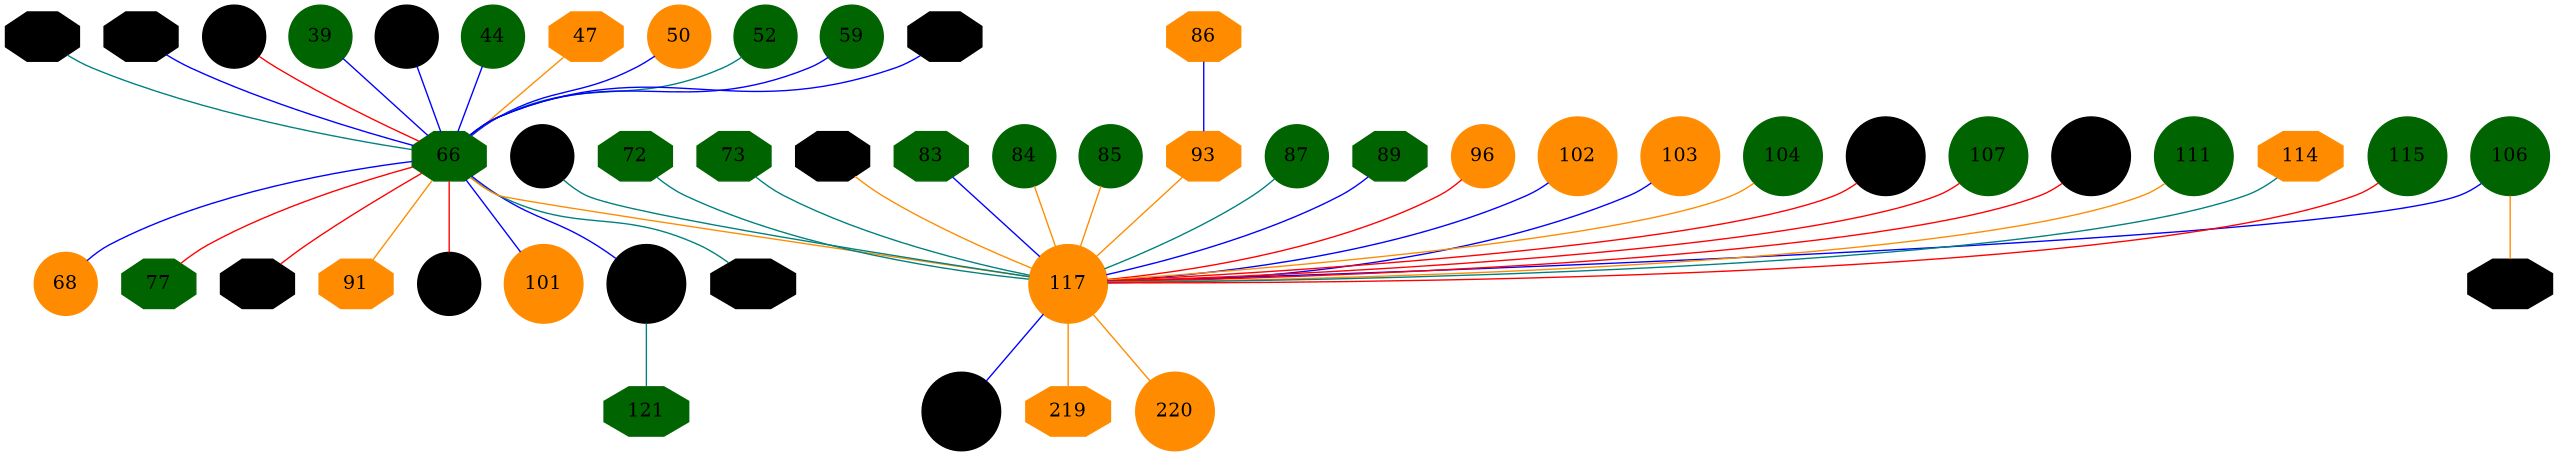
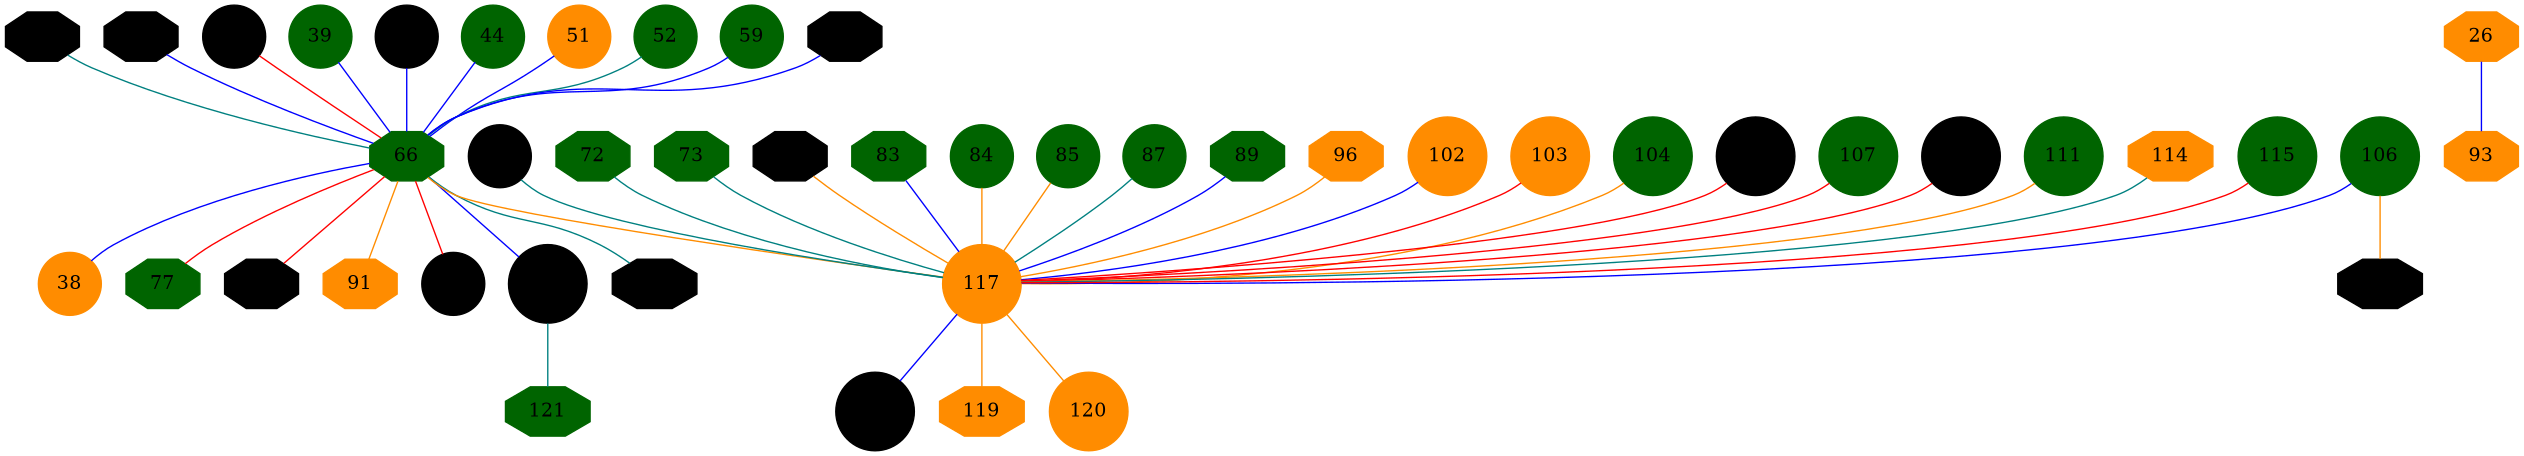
node "47": removed
node "50": label "50" -> "51"
node "86": label "86" -> "26"
node "96": shape circle -> octagon
edge "93" -- "117": removed
edge "103" -- "117": color blue -> red
edge "96" -- "117": color red -> darkorange
node "68": label "68" -> "38"
node "101": removed
node "219": label "219" -> "119"
node "220": label "220" -> "120"
